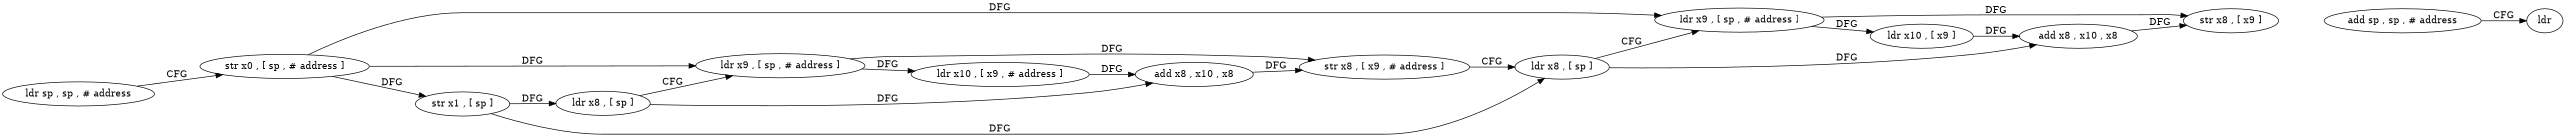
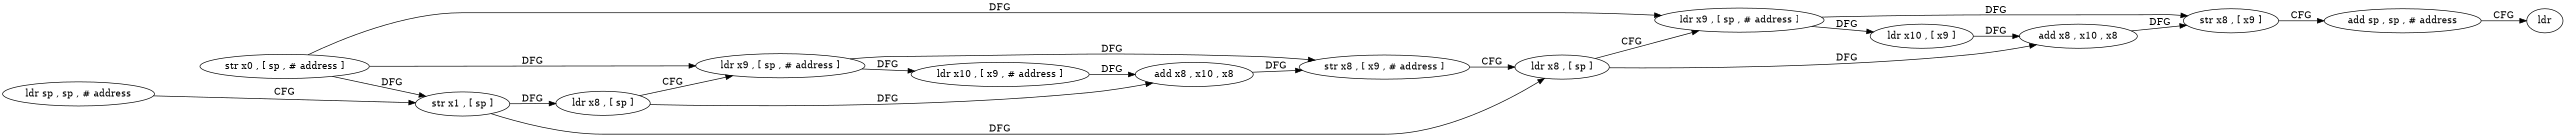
edge "str x8 , [ x9 ]" -> "add sp , sp , # address": added, label "CFG"
edge "ldr sp , sp , # address" -> "str x0 , [ sp , # address ]": now "ldr sp , sp , # address" -> "str x1 , [ sp ]"
